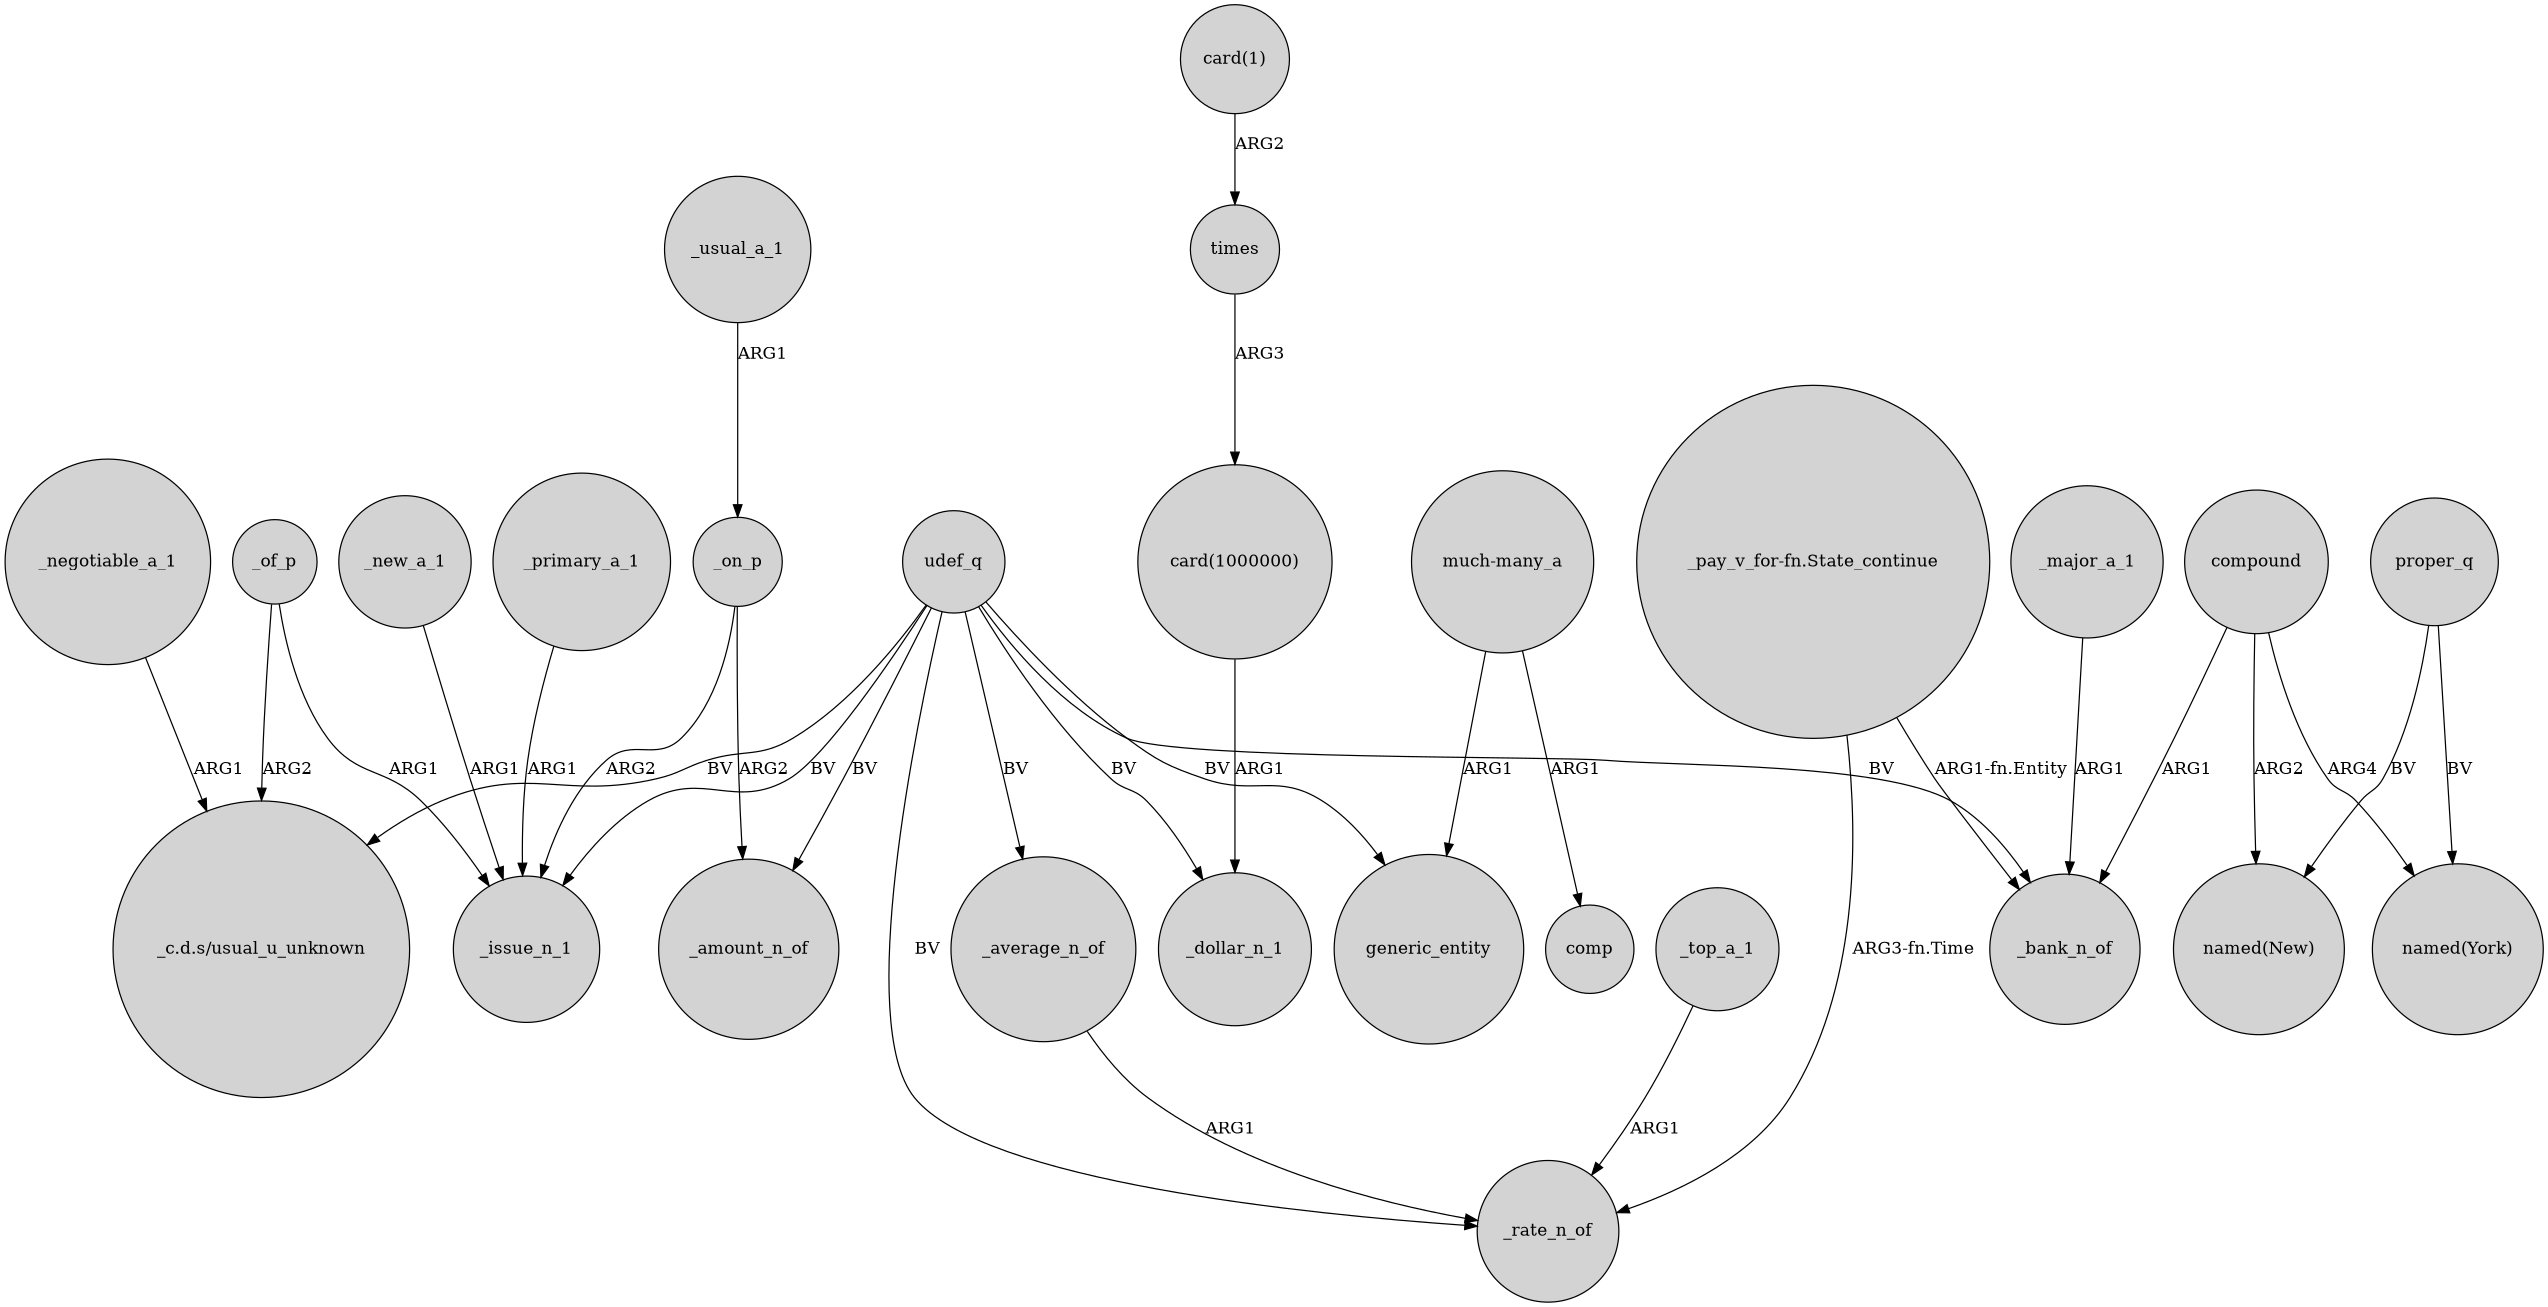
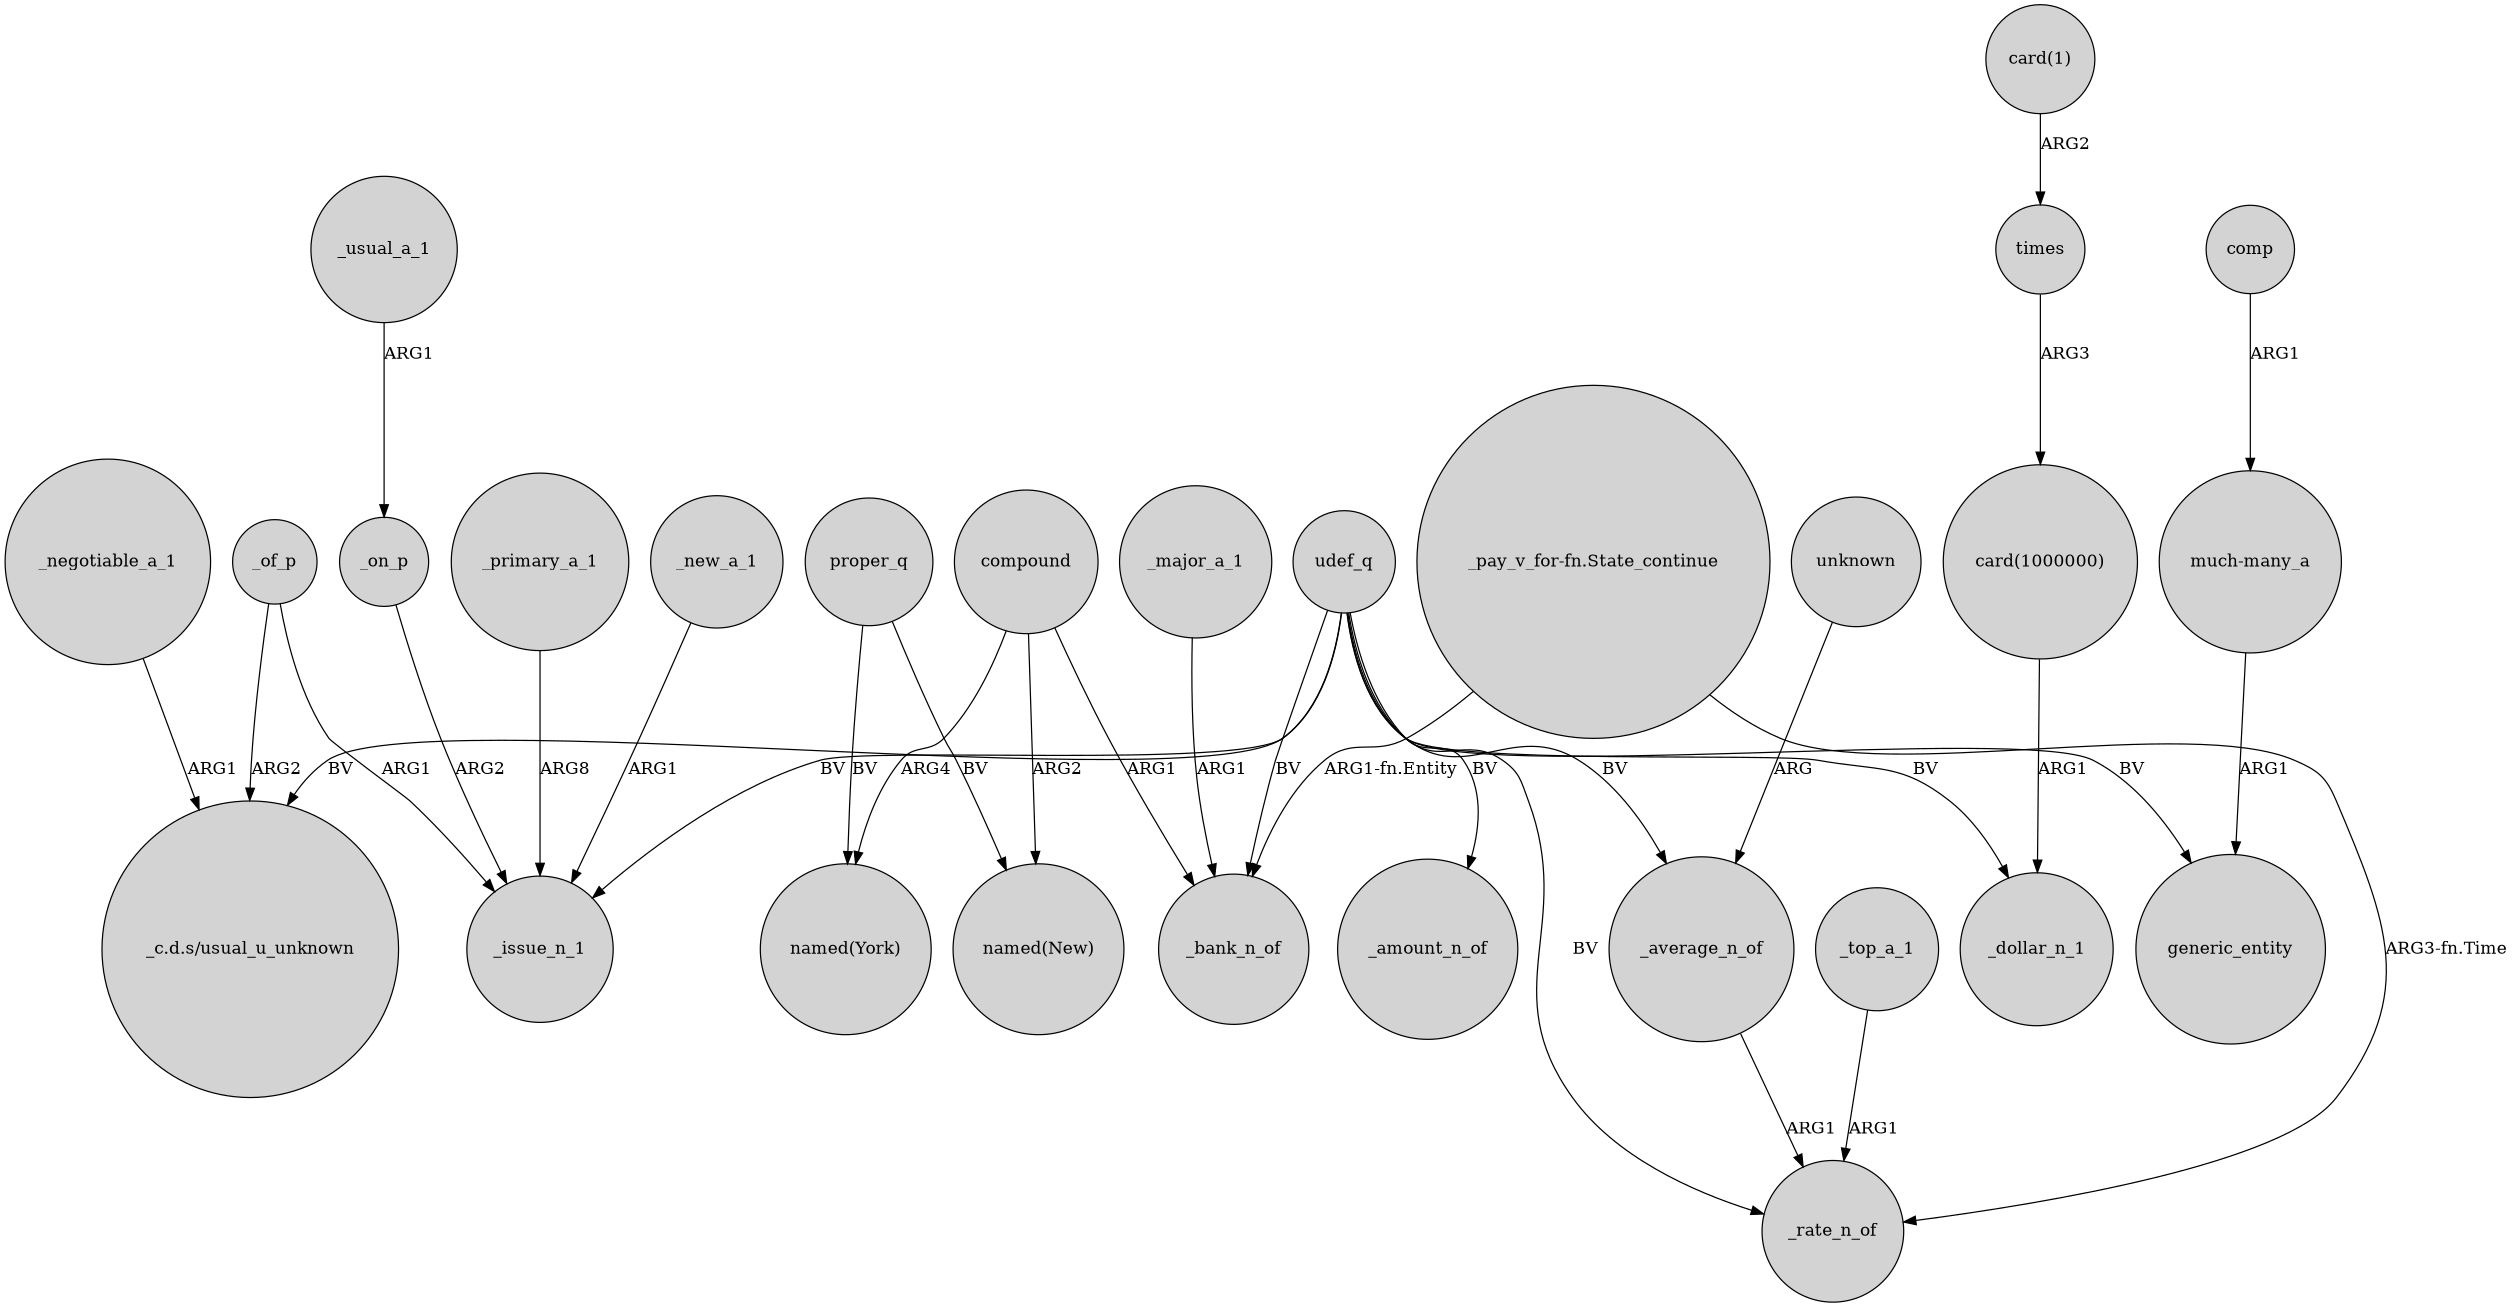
node "unknown": added
edge "_on_p" -> "_amount_n_of": removed, label "ARG2"
edge "_primary_a_1" -> "_issue_n_1": label "ARG1" -> "ARG8"
edge "much-many_a" -> "comp": reversed
